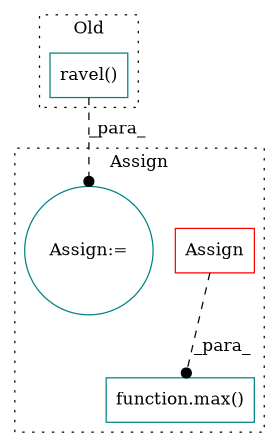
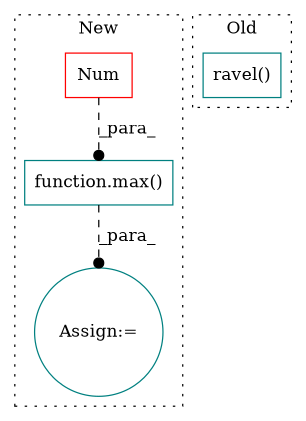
edge "ravel()" -> "Assign:=": now "function.max()" -> "Assign:="
cluster "Assign": label "Assign" -> "New"
node "Assign": label "Assign" -> "Num"
